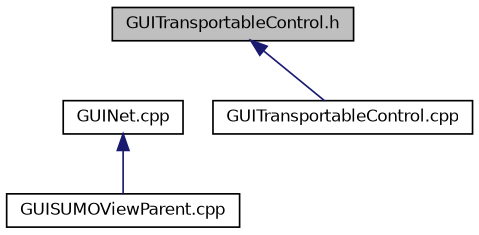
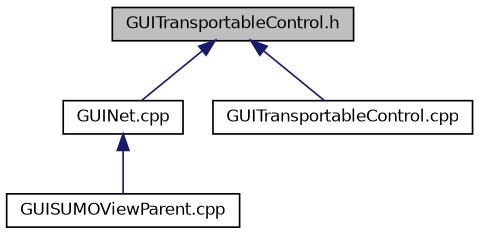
edge "GUINet.cpp" -> "GUITransportableControl.h": added
